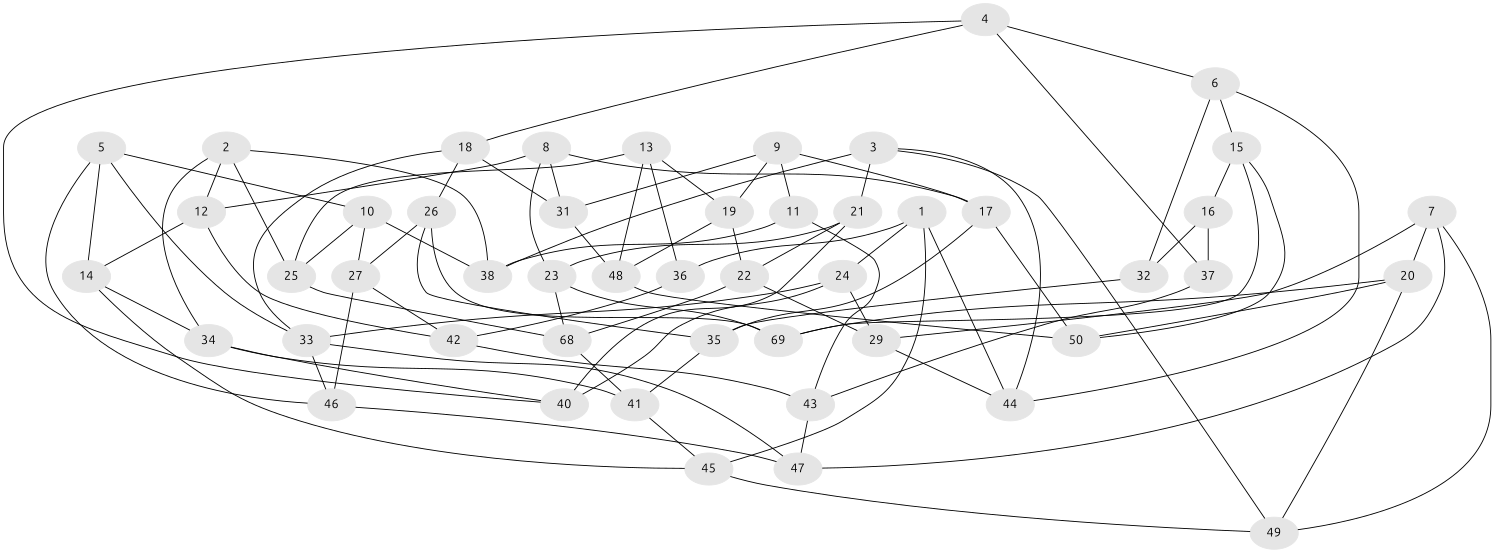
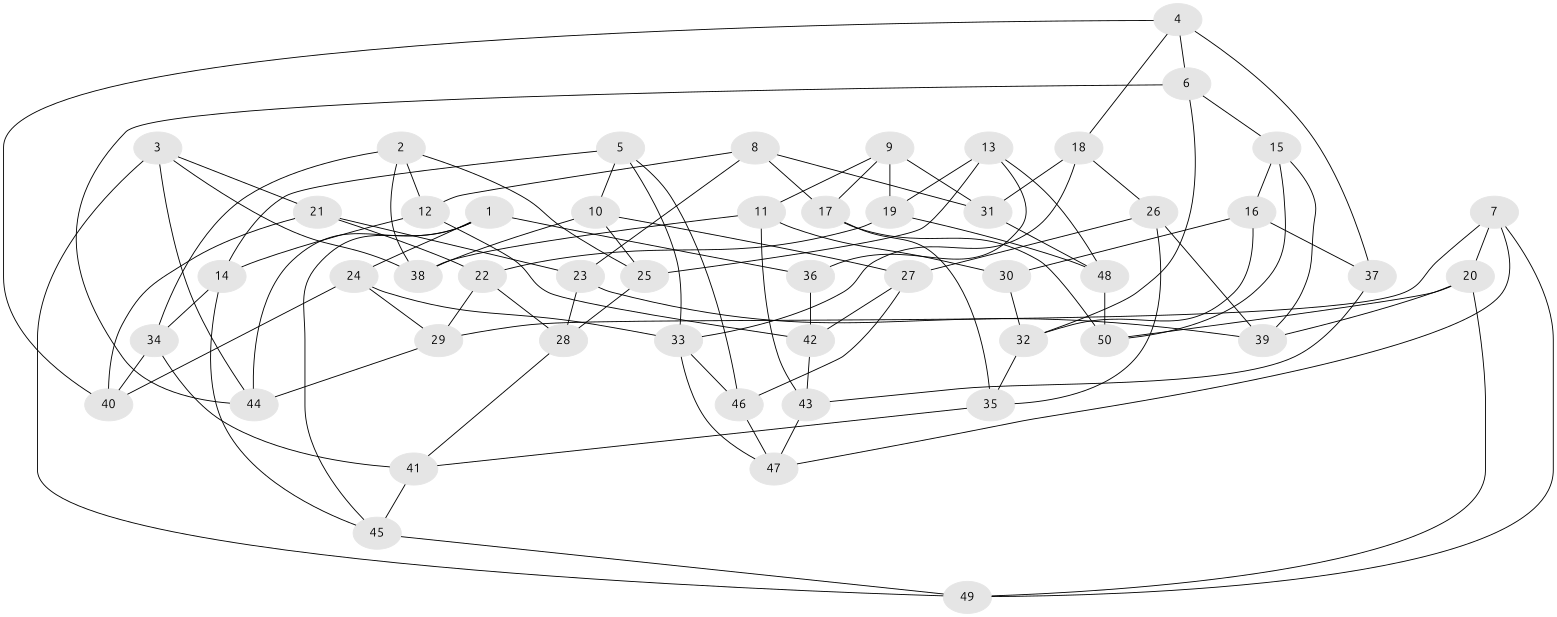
node "30": added
node "68": label "68" -> "28"
node "69": label "69" -> "39"
